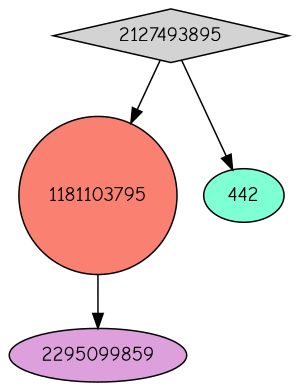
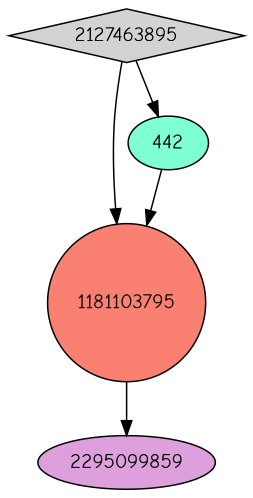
node "2127493895": label "2127493895" -> "2127463895"
edge "442" -> "1181103795": added
